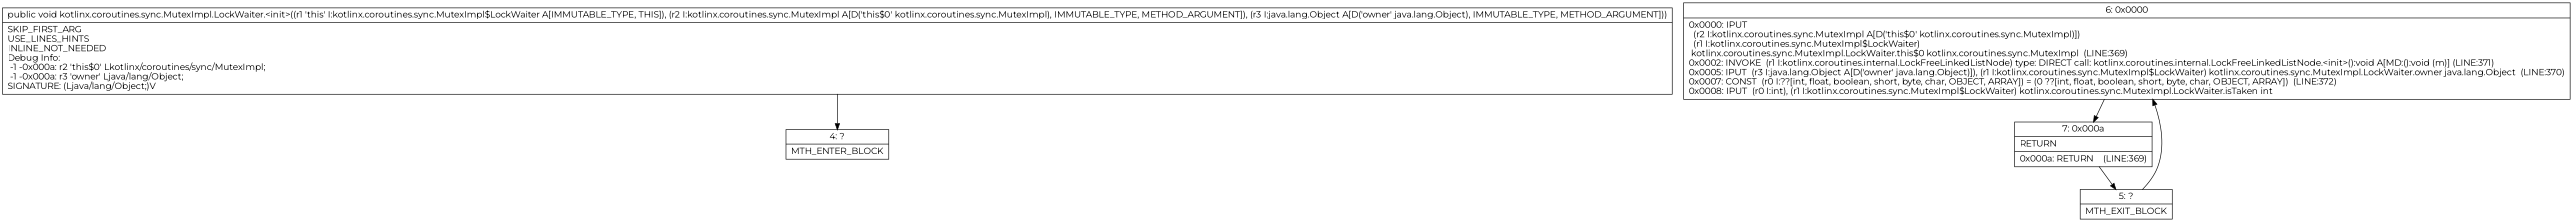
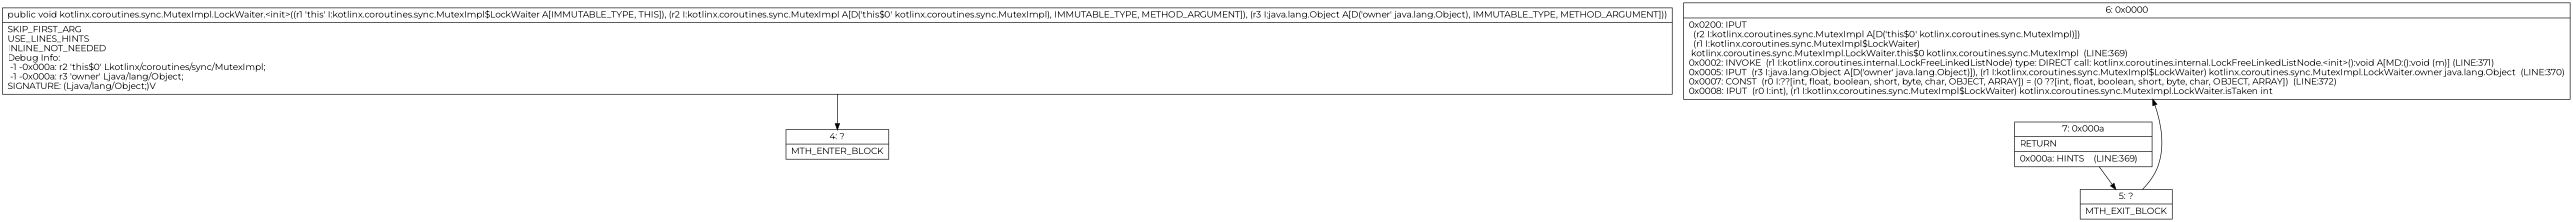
node "6: 0x0000": text "0x0000: IPUT" -> "0x0200: IPUT"
edge "6: 0x0000" -> "7: 0x000a": removed
node "7: 0x000a": text "0x000a: RETURN    (LINE:369)" -> "0x000a: HINTS    (LINE:369)"
